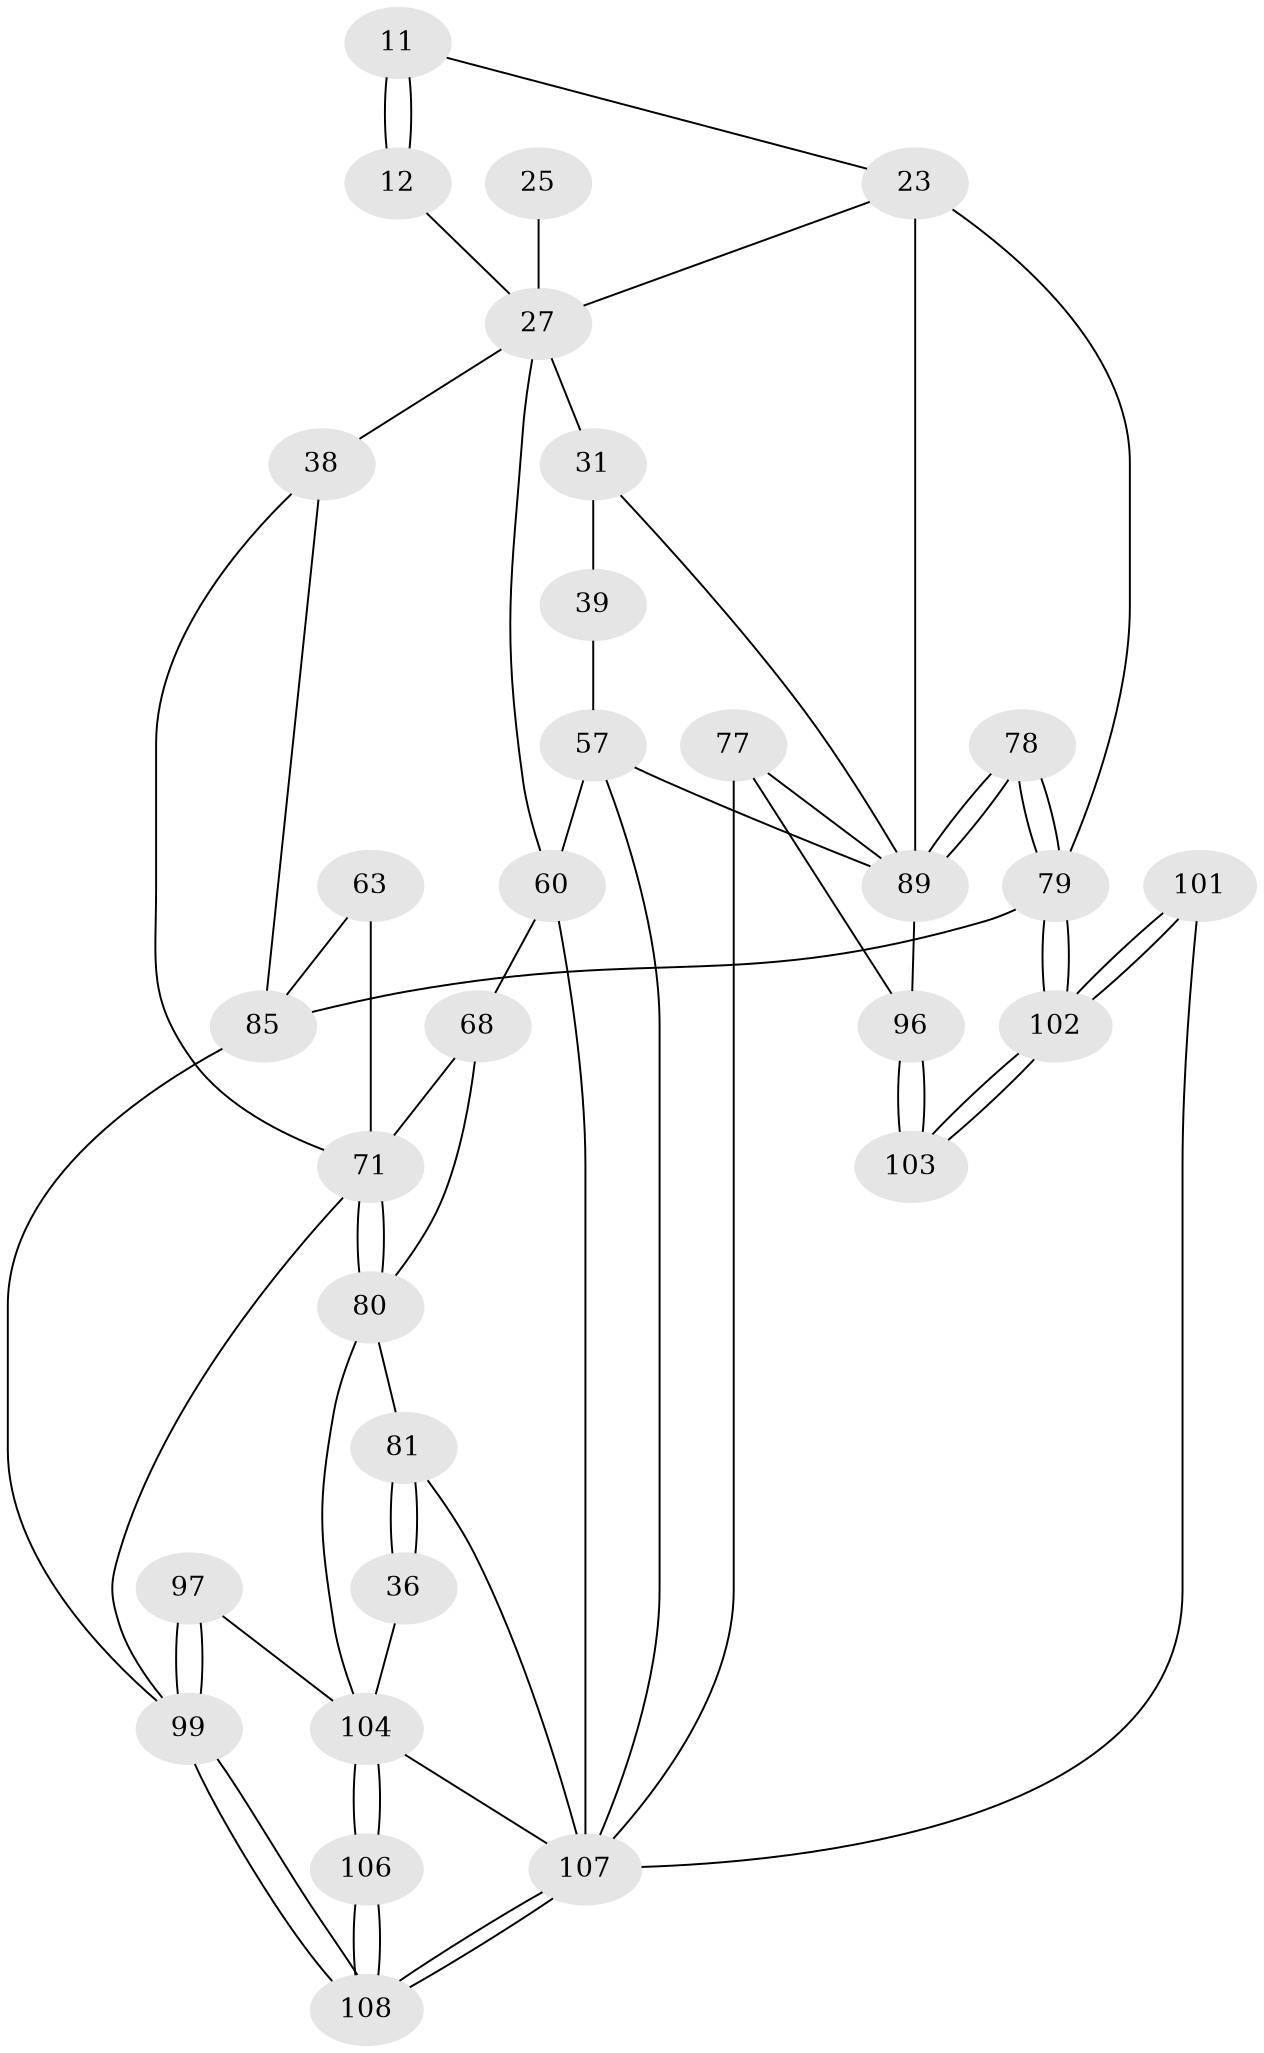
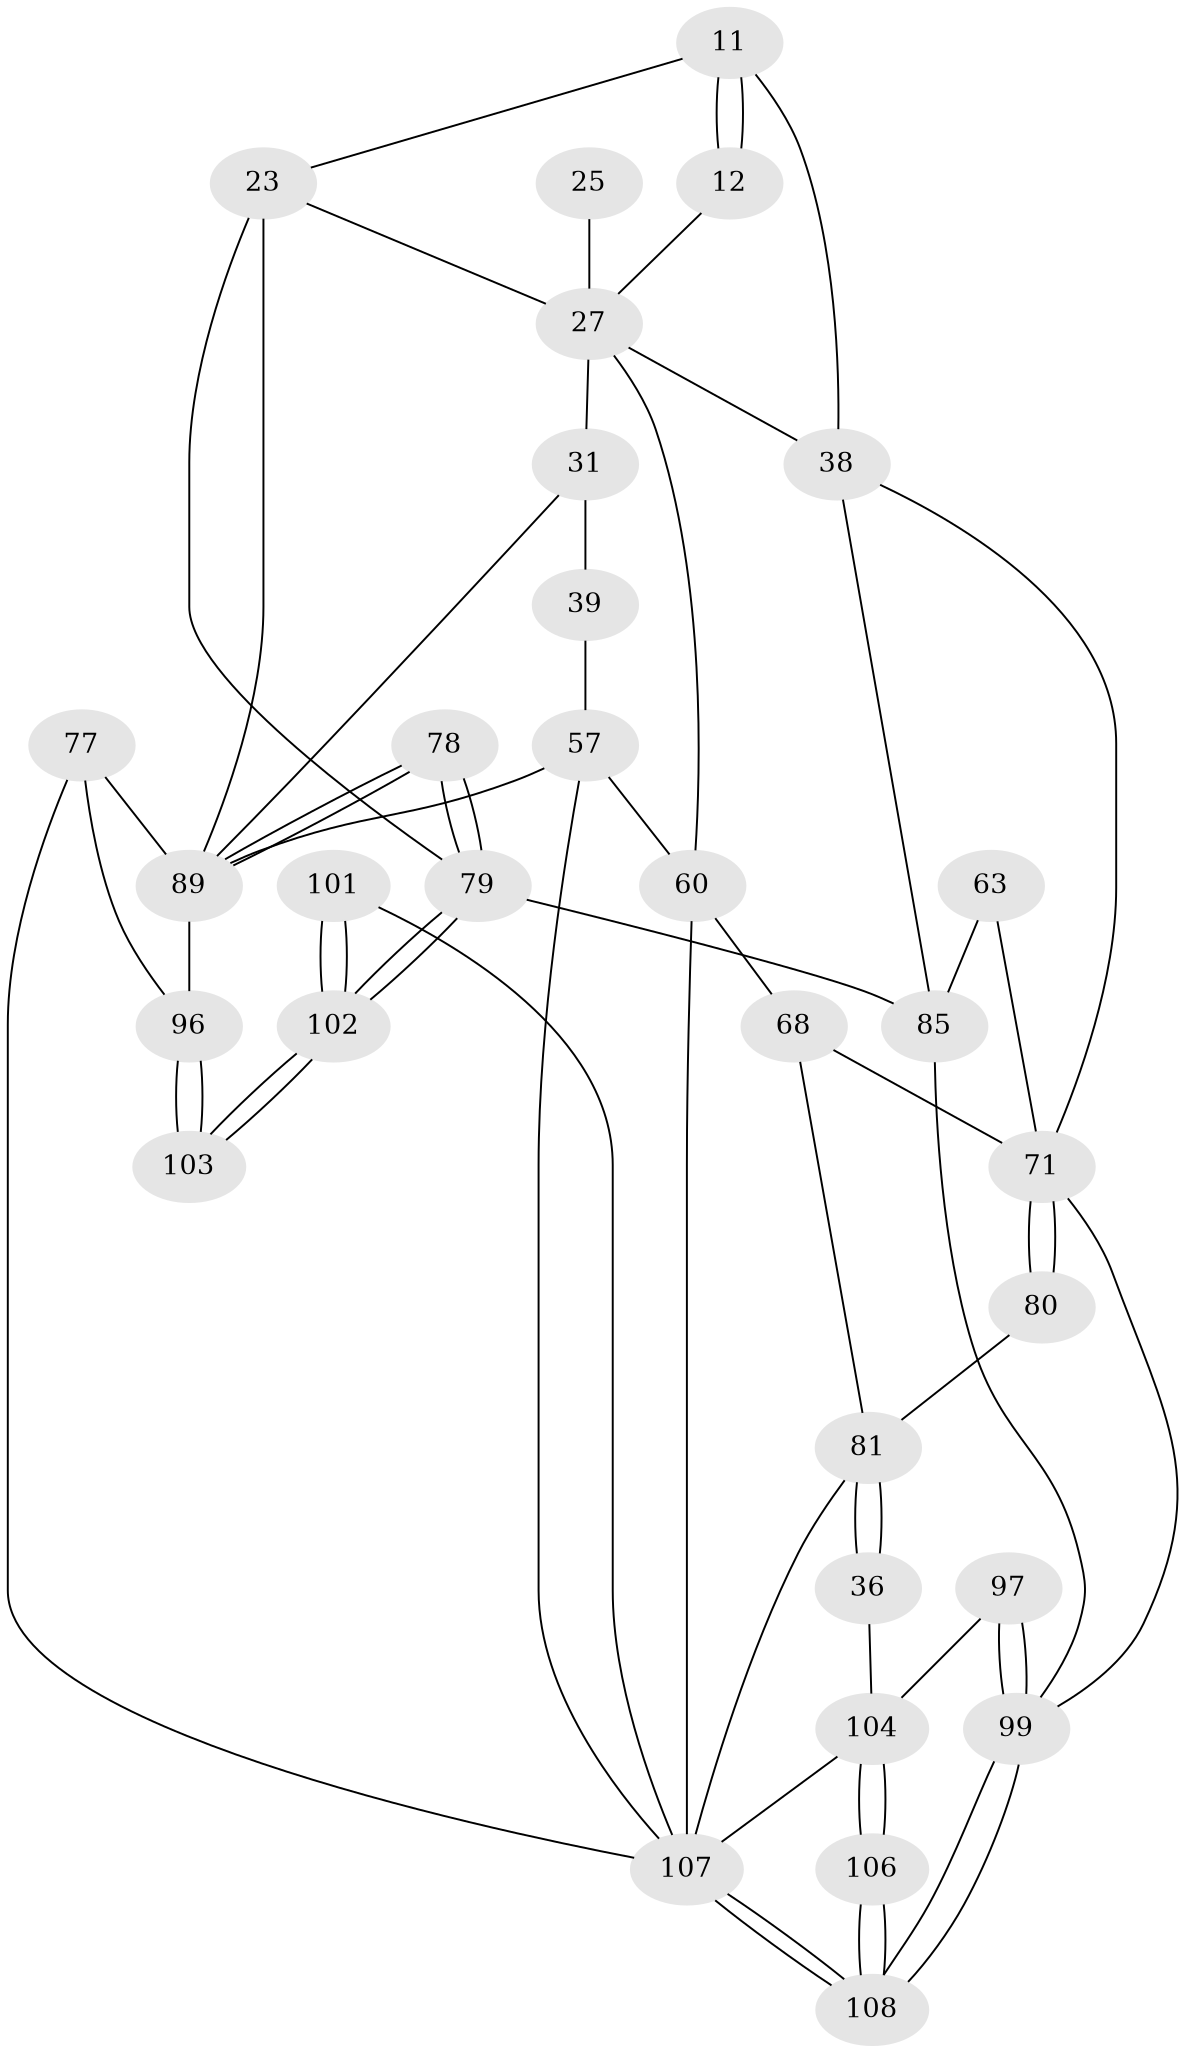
edge "11" -- "38": added
edge "68" -- "80": now "68" -- "81"
edge "80" -- "104": removed
